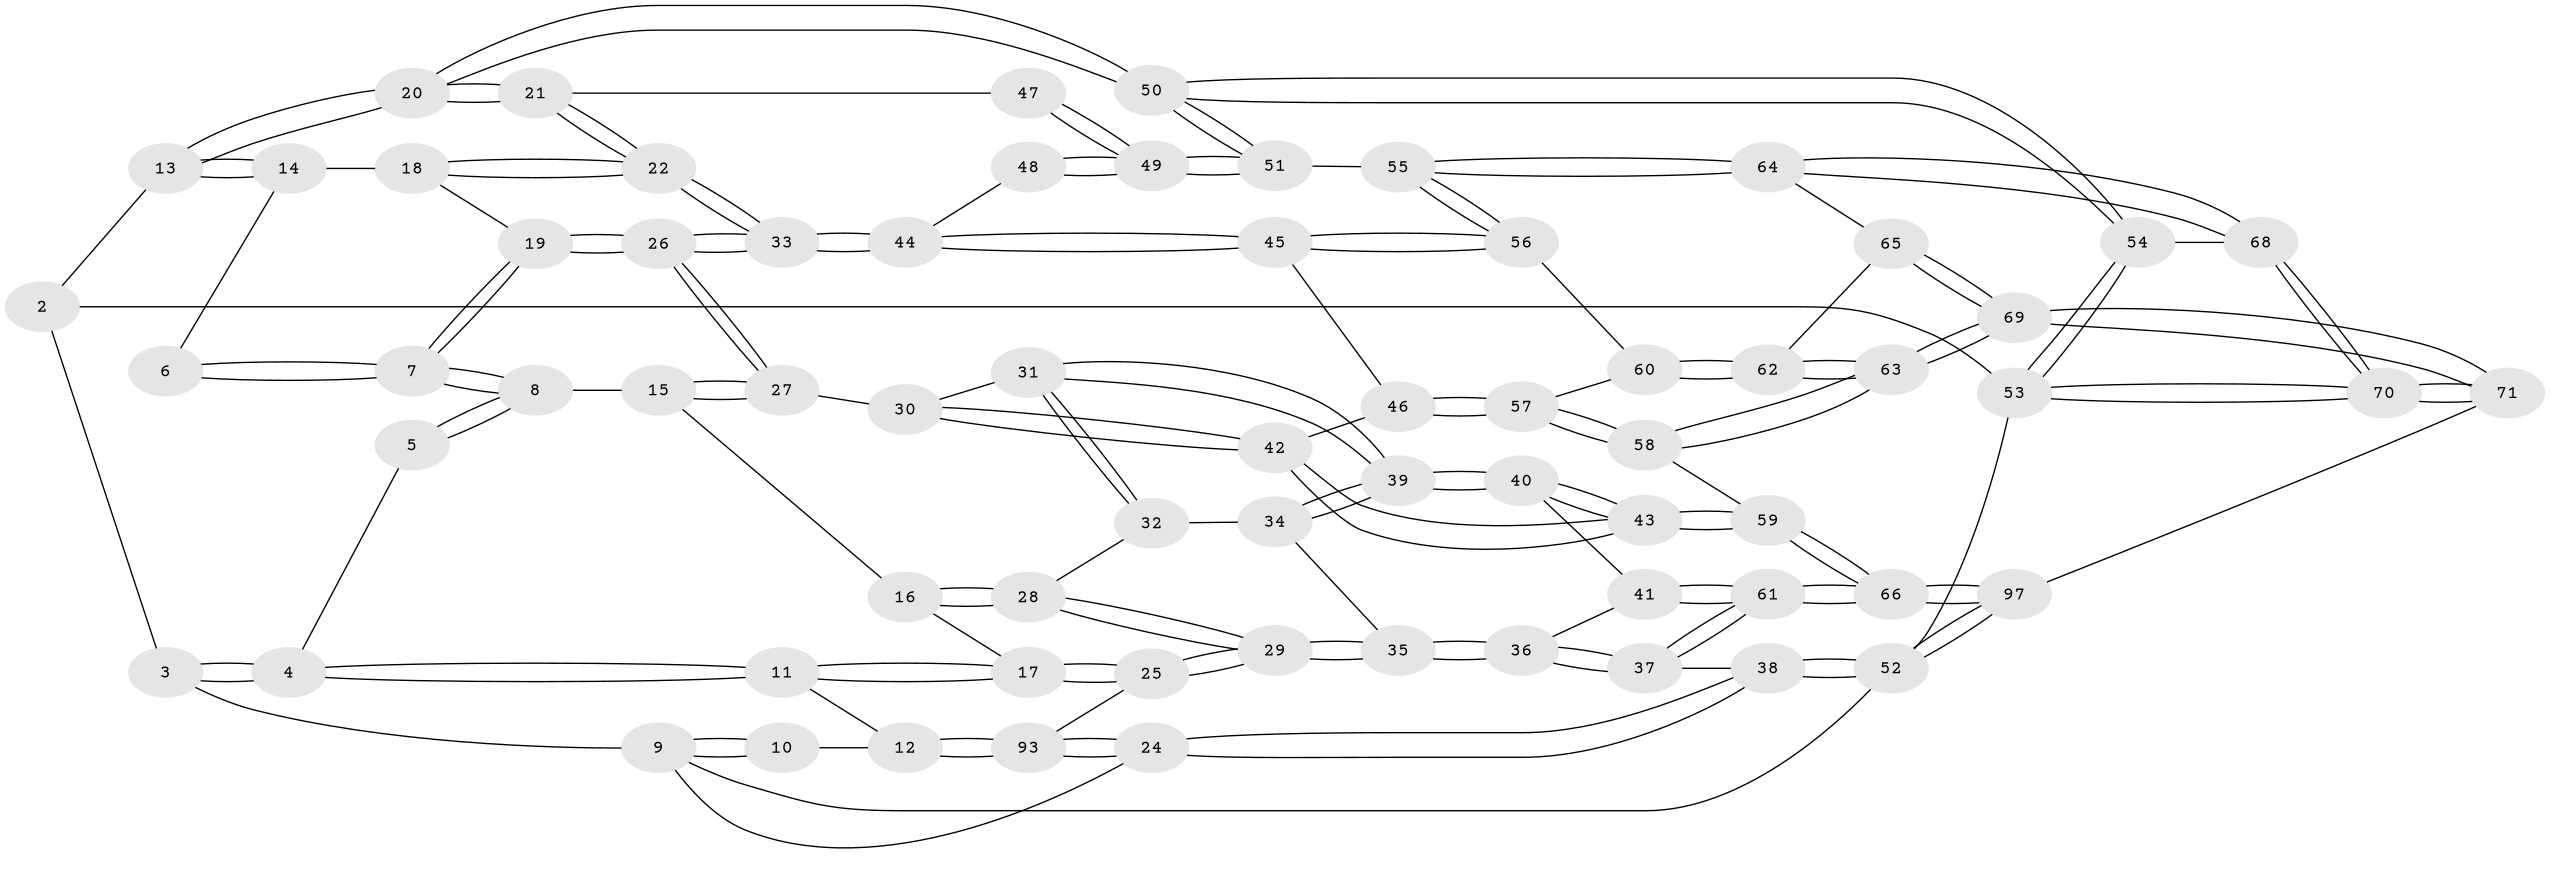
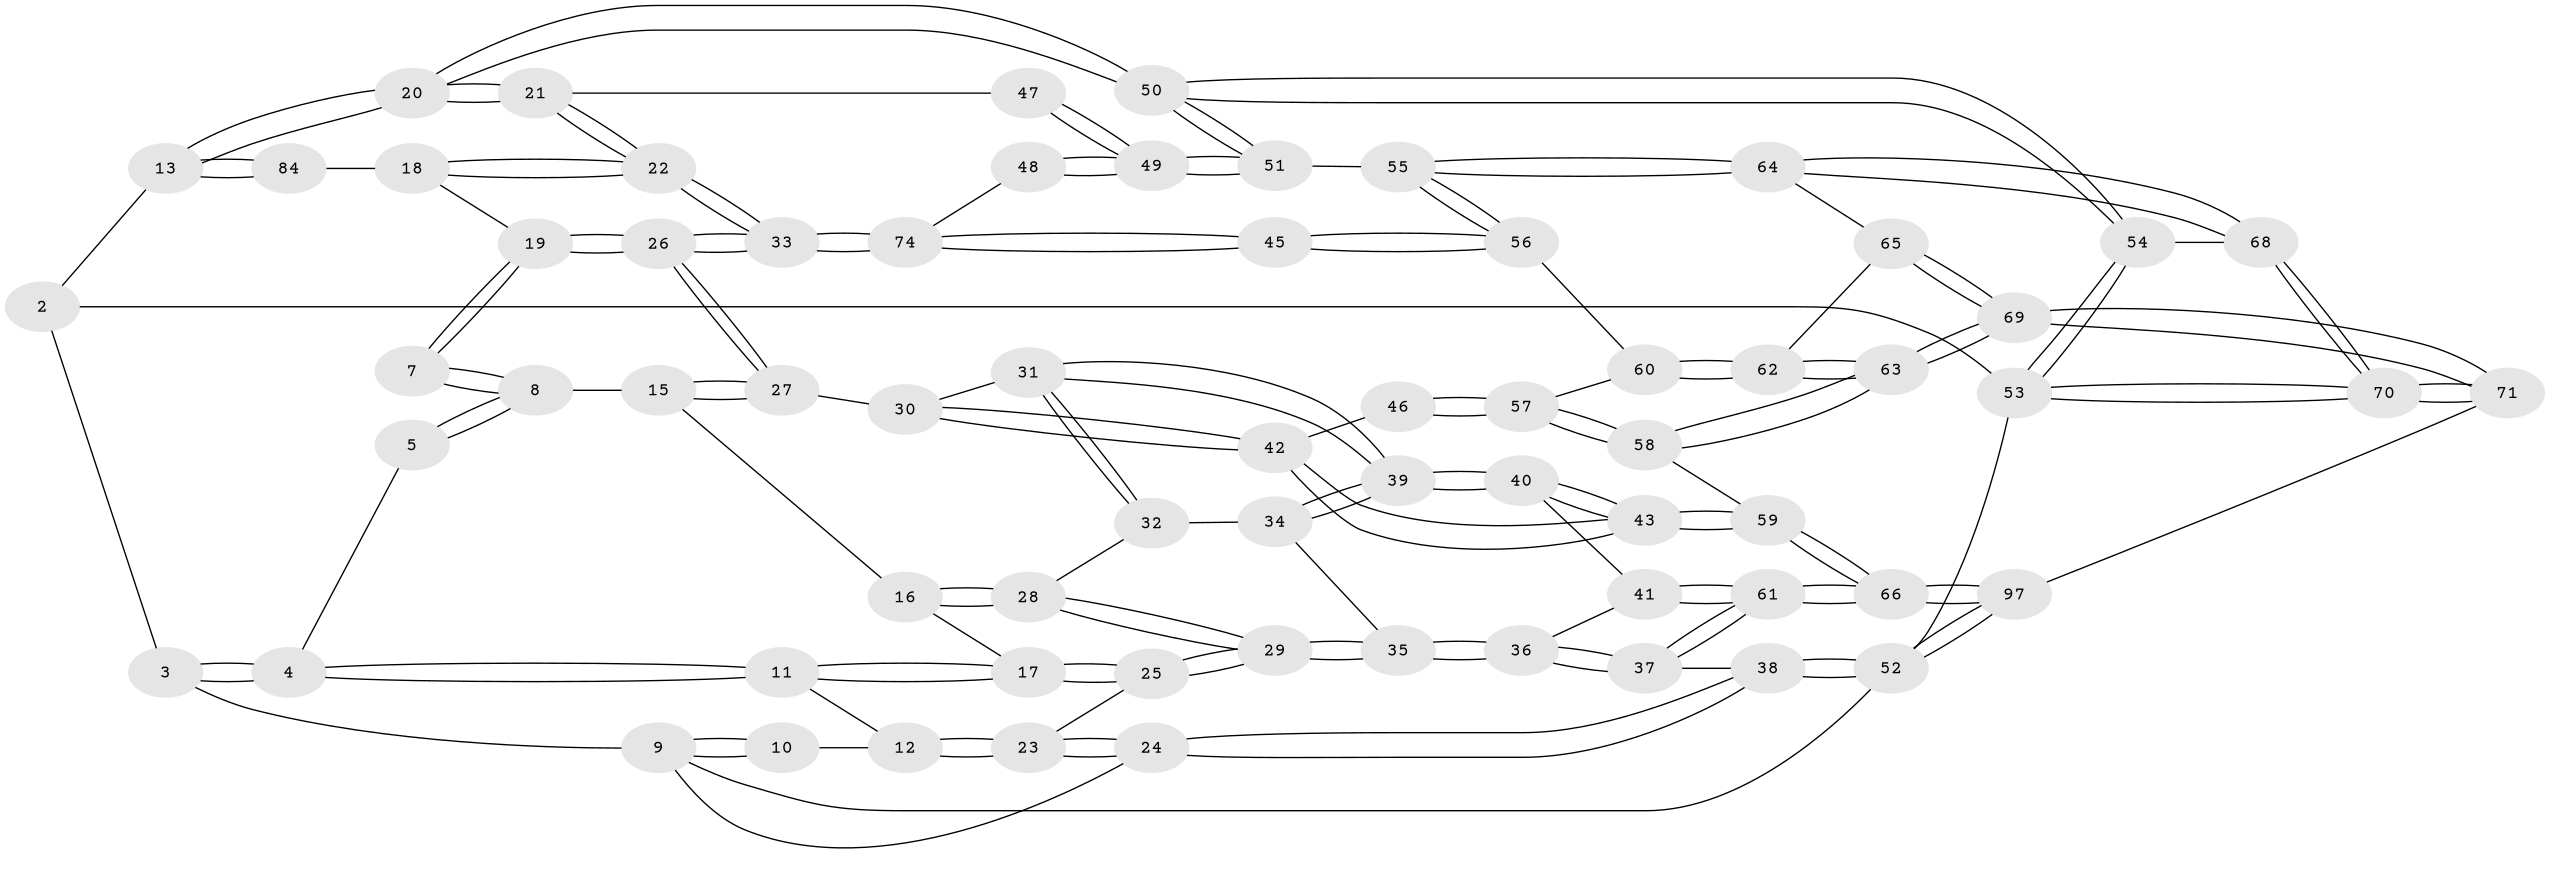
node "14": label "14" -> "84"
node "44": label "44" -> "74"
edge "45" -- "46": removed
node "6": removed
node "93": label "93" -> "23"
